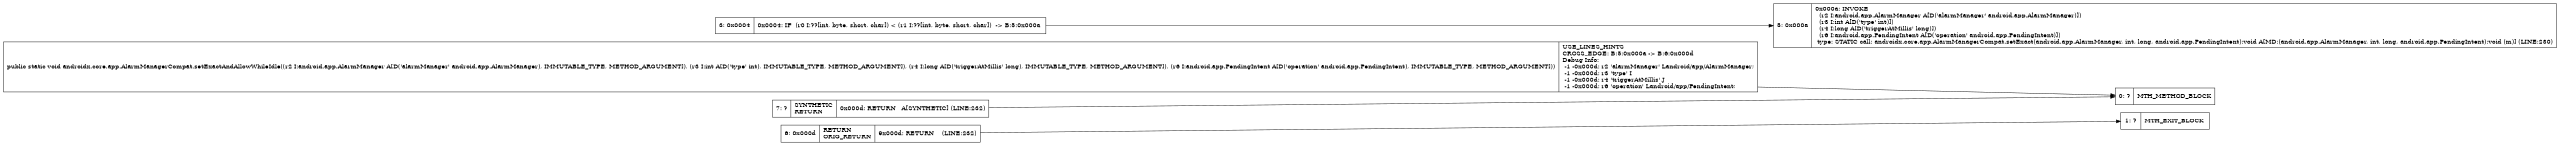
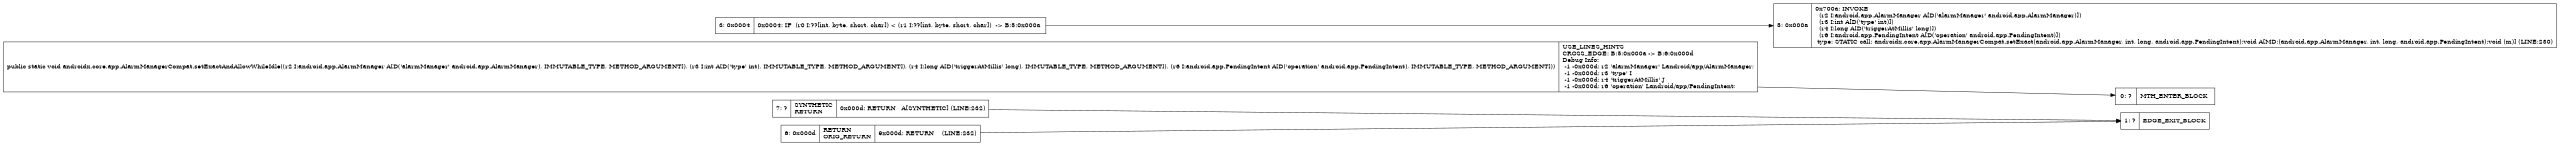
node "5: 0x000a": text "0x000a: INVOKE" -> "0x700a: INVOKE"
node "0: ?": text "MTH_METHOD_BLOCK" -> "MTH_ENTER_BLOCK"
edge "7: ?" -> "0: ?": now "7: ?" -> "1: ?"
node "1: ?": text "MTH_EXIT_BLOCK" -> "EDGE_EXIT_BLOCK"
